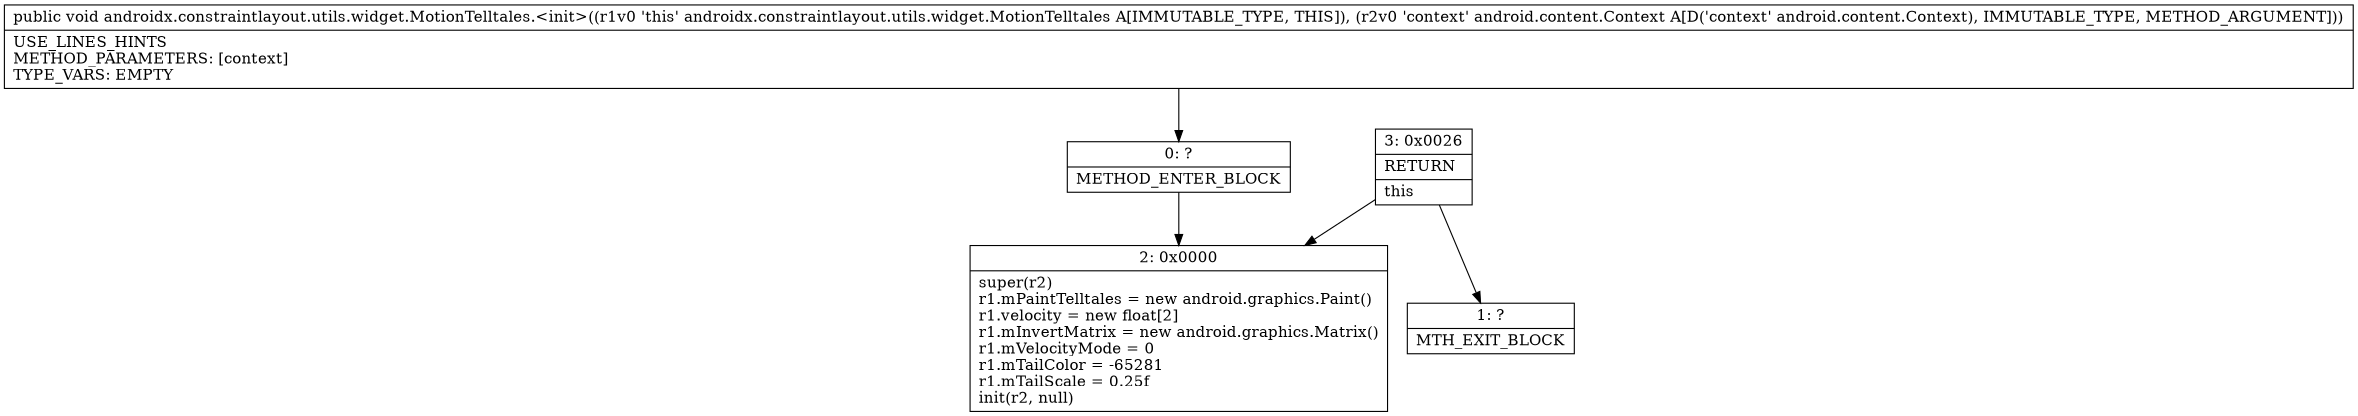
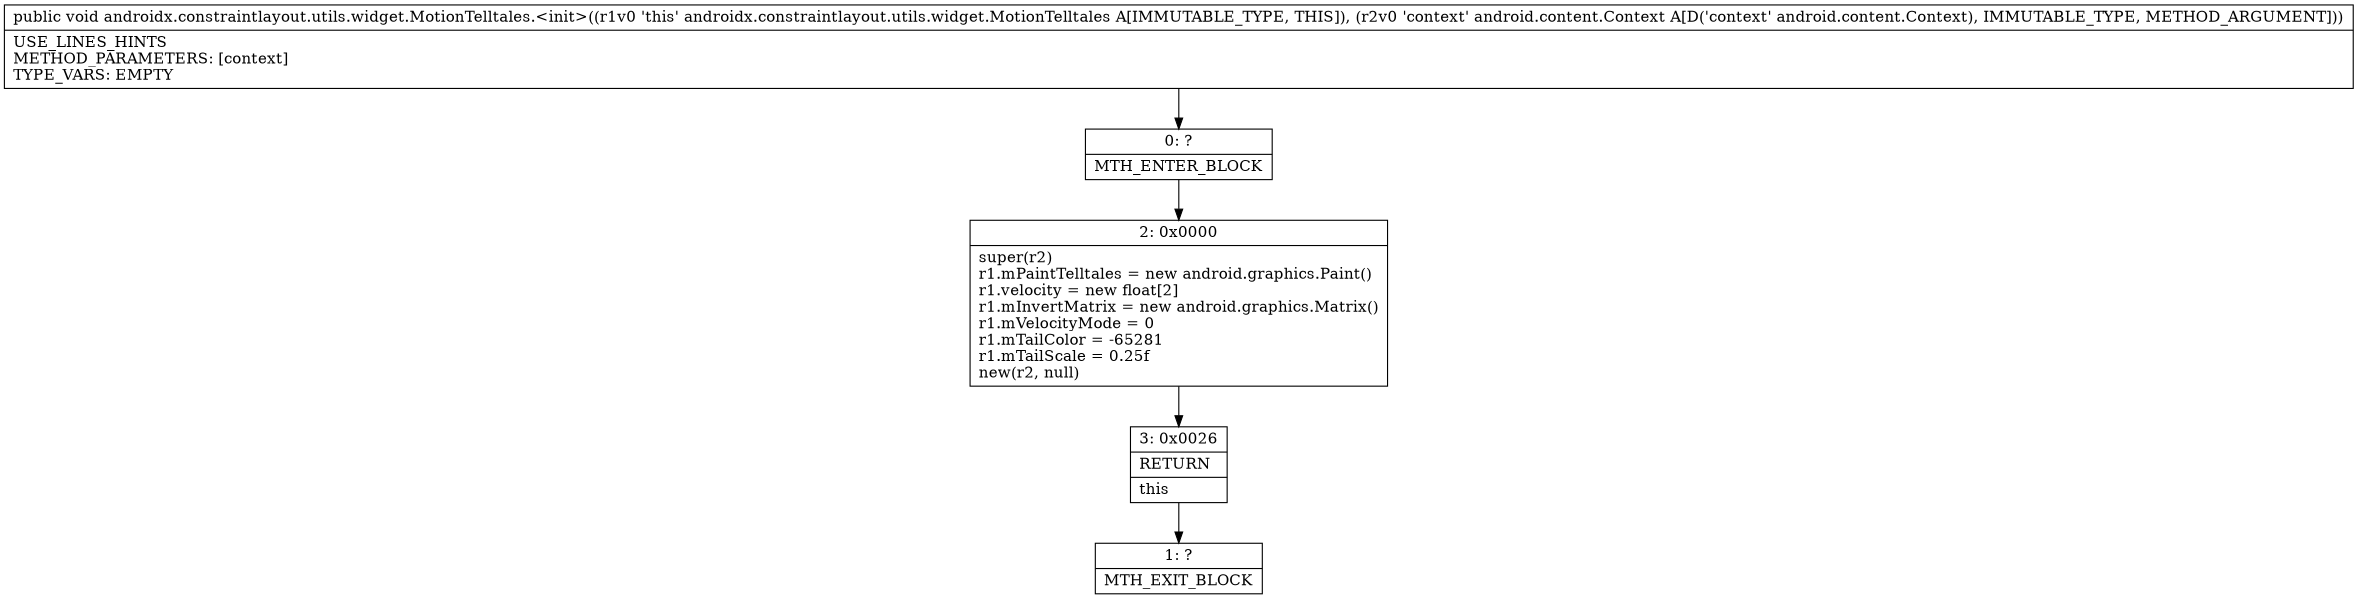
node "0: ?": text "METHOD_ENTER_BLOCK" -> "MTH_ENTER_BLOCK"
edge "3: 0x0026" -> "2: 0x0000": reversed
node "2: 0x0000": text "init(r2, null)" -> "new(r2, null)"
